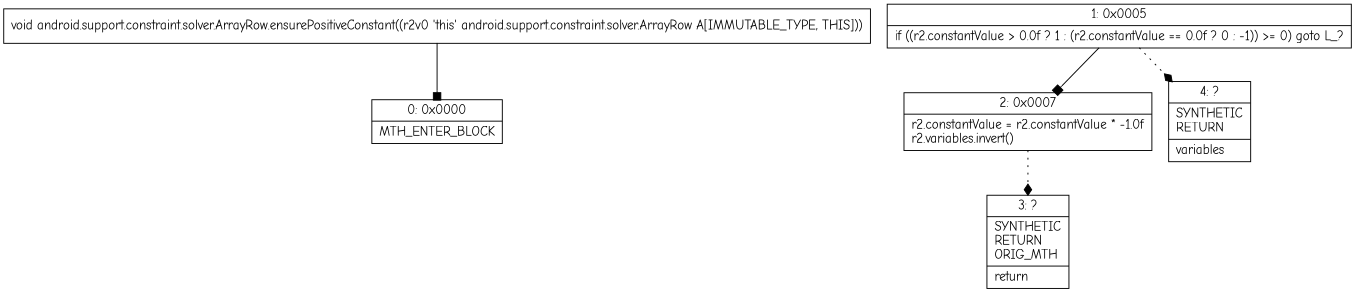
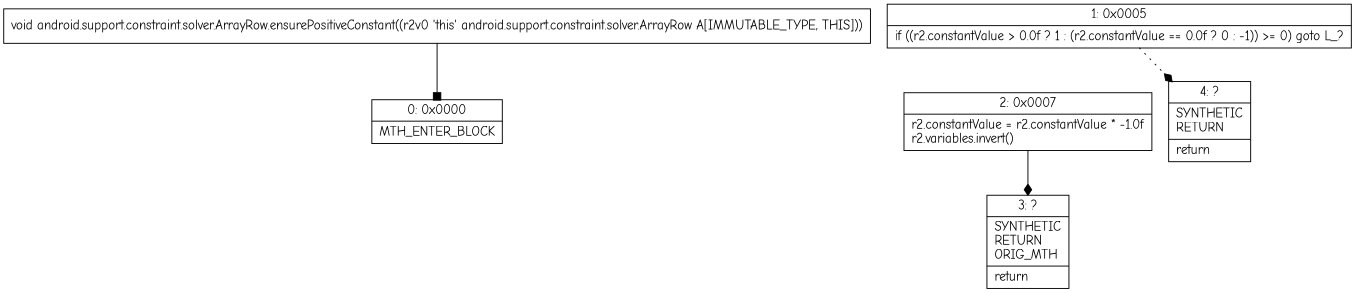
edge "1: 0x0005" -> "2: 0x0007": removed
node "4: ?": text "variables" -> "return"
edge "2: 0x0007" -> "3: ?": style dotted -> solid
